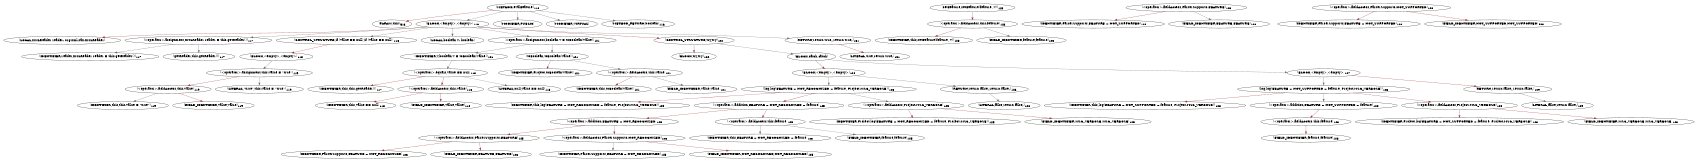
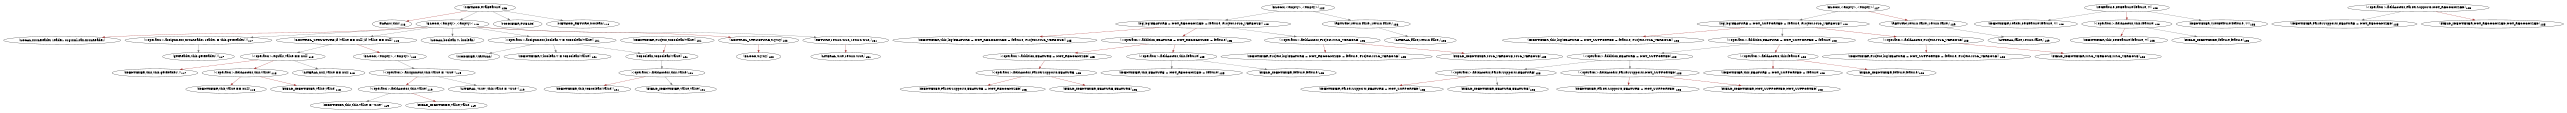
node "(METHOD,evalFeature)": text "116" -> "126"
edge "(METHOD,evalFeature)" -> "(MODIFIER,VIRTUAL)": now "(<operator>.assignment,boolean v = toBoolean(value))" -> "(MODIFIER,VIRTUAL)"
node "(PARAM,this)": text "516" -> "116"
node "(FIELD_IDENTIFIER,NOT_SUPPORTED,NOT_SUPPORTED)": text "528" -> "128"
node "(IDENTIFIER,reader,setFeature(feature, v))": added
node "(IDENTIFIER,v,setFeature(feature, v))": added
node "(IDENTIFIER,reader,XMLReader reader = this.getReader())": removed
node "(BLOCK,catch,catch)": removed
node "(<operator>.addition,FEATURE + NOT_SUPPORTED)": added
edge "(IDENTIFIER,v,boolean v = toBoolean(value))" -> "(<operator>.equals,value == null)": now "(CONTROL_STRUCTURE,if (value == null),if (value == null))" -> "(<operator>.equals,value == null)"
edge "(toBoolean,toBoolean(value))" -> "(IDENTIFIER,Project,toBoolean(value))": reversed
node "(IDENTIFIER,this,FEATURE + NOT_SUPPORTED + feature)": added
node "(LITERAL,null,value == null)": text "118" -> "618"
edge "(<operator>.addition,FEATURE + NOT_RECOGNIZED)" -> "(<operator>.fieldAccess,ParserSupports.NOT_RECOGNIZED)": removed
